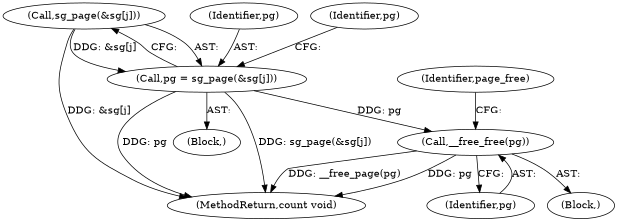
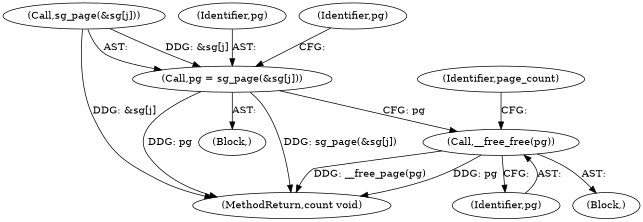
edge "(Call,pg = sg_page(&sg[j]))" -> "(Call,sg_page(&sg[j]))": removed, label "CFG:"
node "(Identifier,page_free)": label "(Identifier,page_free)" -> "(Identifier,page_count)"
edge "(Call,pg = sg_page(&sg[j]))" -> "(Call,__free_free(pg))": label "DDG: pg" -> "CFG: pg"
